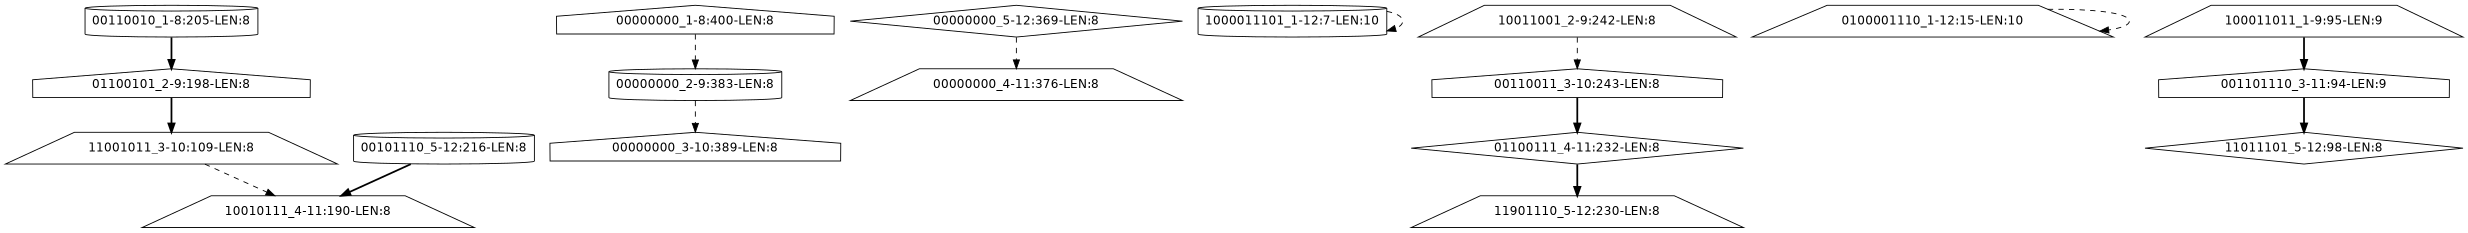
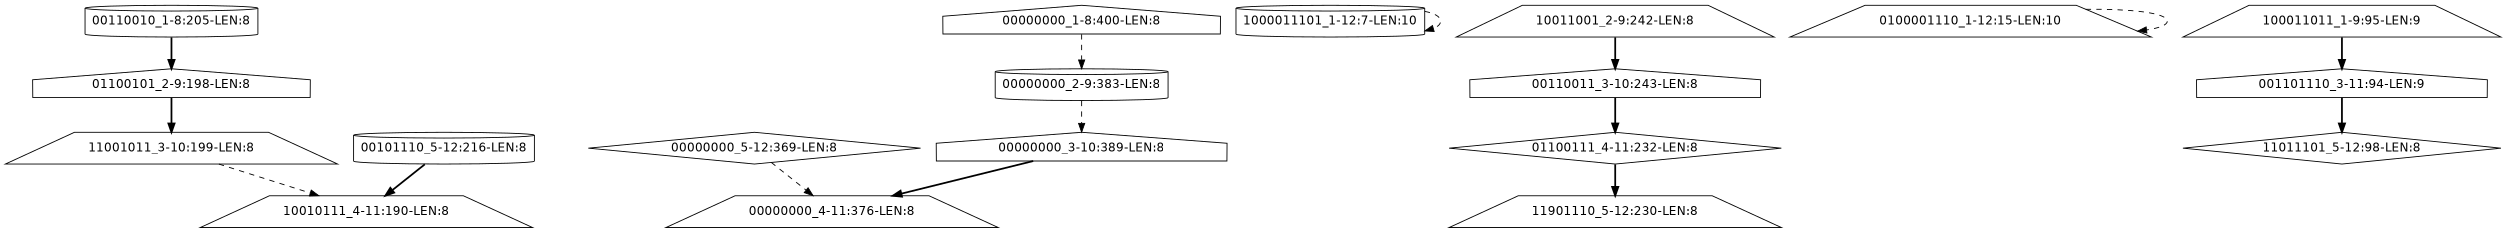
edge "10011001_2-9:242-LEN:8" -> "00110011_3-10:243-LEN:8": style dashed -> bold
node "11001011_3-10:109-LEN:8": label "11001011_3-10:109-LEN:8" -> "11001011_3-10:199-LEN:8"
edge "00000000_3-10:389-LEN:8" -> "00000000_4-11:376-LEN:8": added
